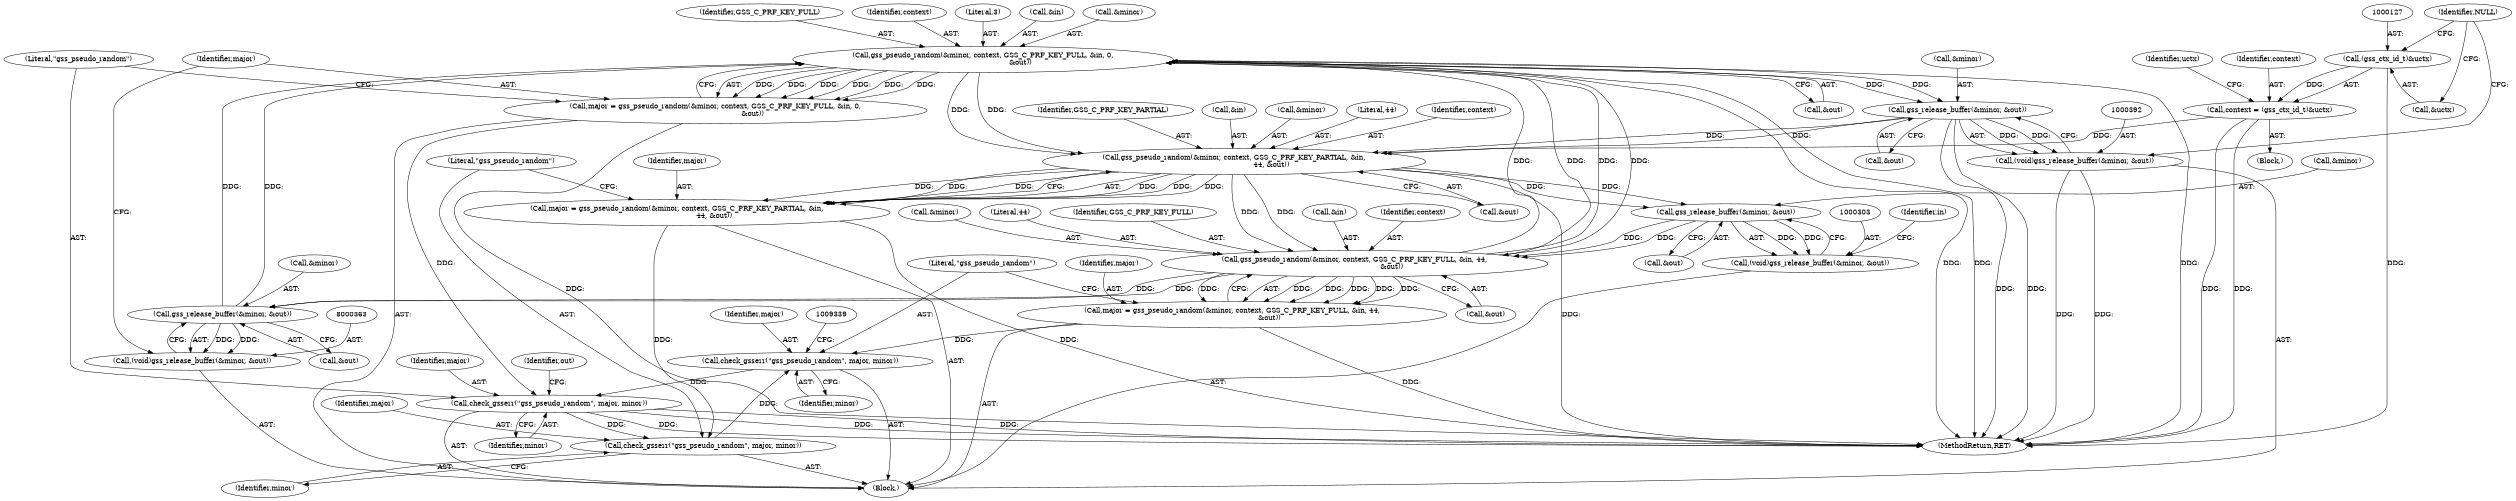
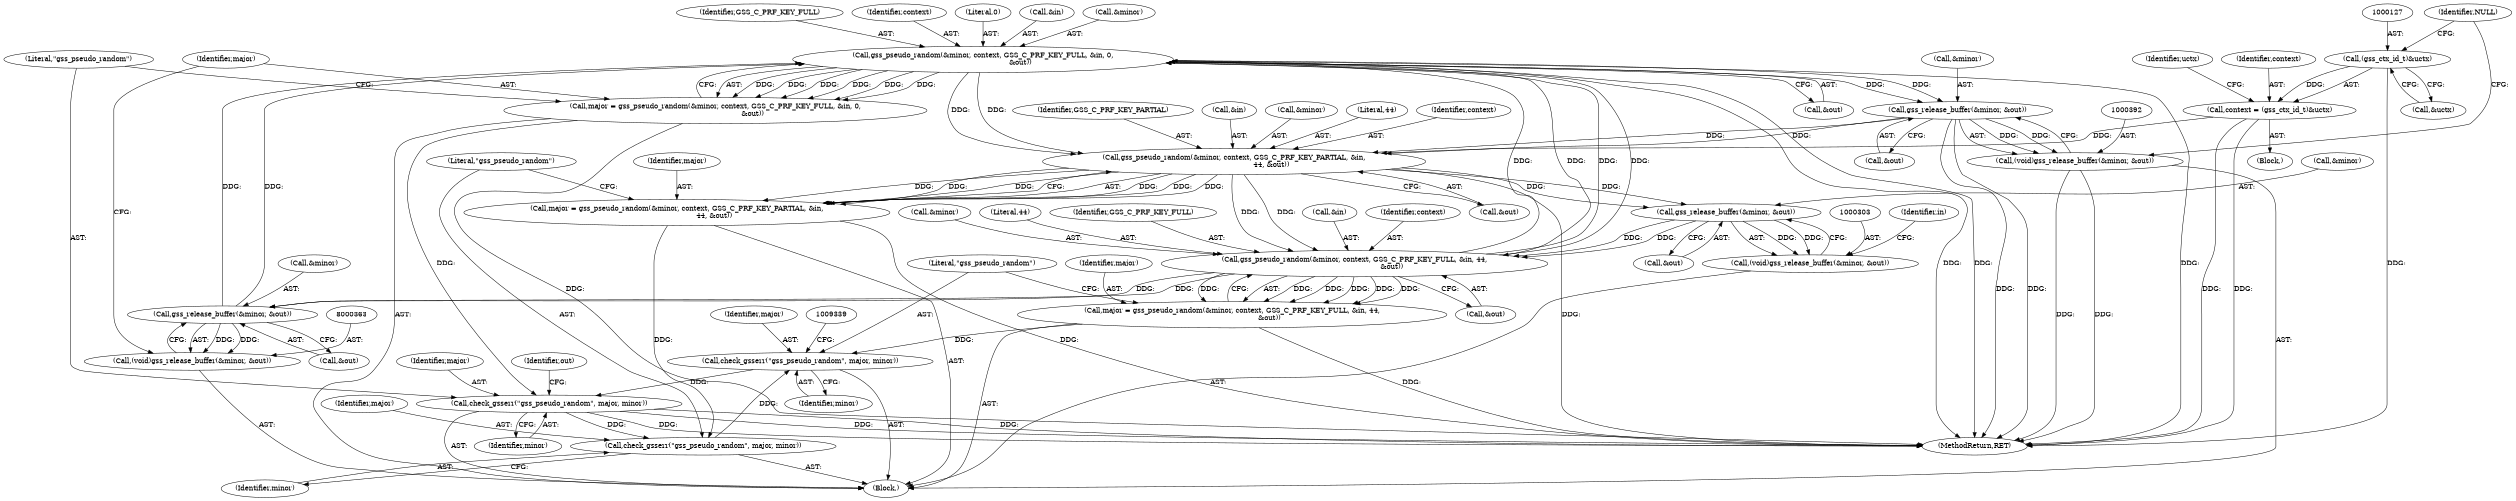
node "(Literal,3)": label "(Literal,3)" -> "(Literal,0)"
edge "(Identifier,NULL)" -> "(Call,&uctx)": now "(Call,(gss_ctx_id_t)&uctx)" -> "(Call,&uctx)"
edge "(Call,&uctx)" -> "(Call,(gss_ctx_id_t)&uctx)": label "AST: " -> "CFG: "
